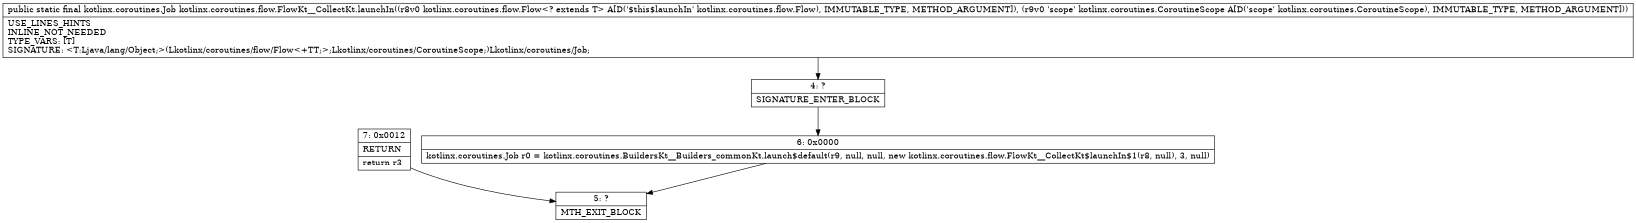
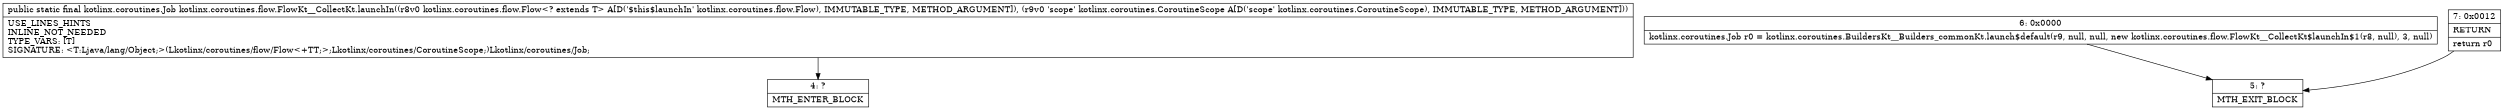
node "4: ?": text "SIGNATURE_ENTER_BLOCK" -> "MTH_ENTER_BLOCK"
edge "4: ?" -> "6: 0x0000": removed
node "7: 0x0012": text "return r3" -> "return r0"
